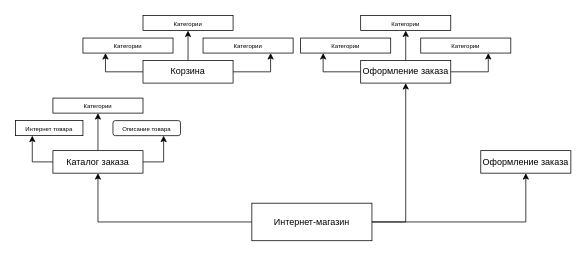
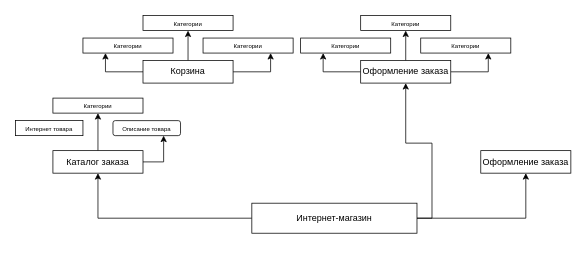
edge "Каталог заказа" -> "Интернет товара": removed
node "Интернет-магазин": size 120x38 -> 165x30
